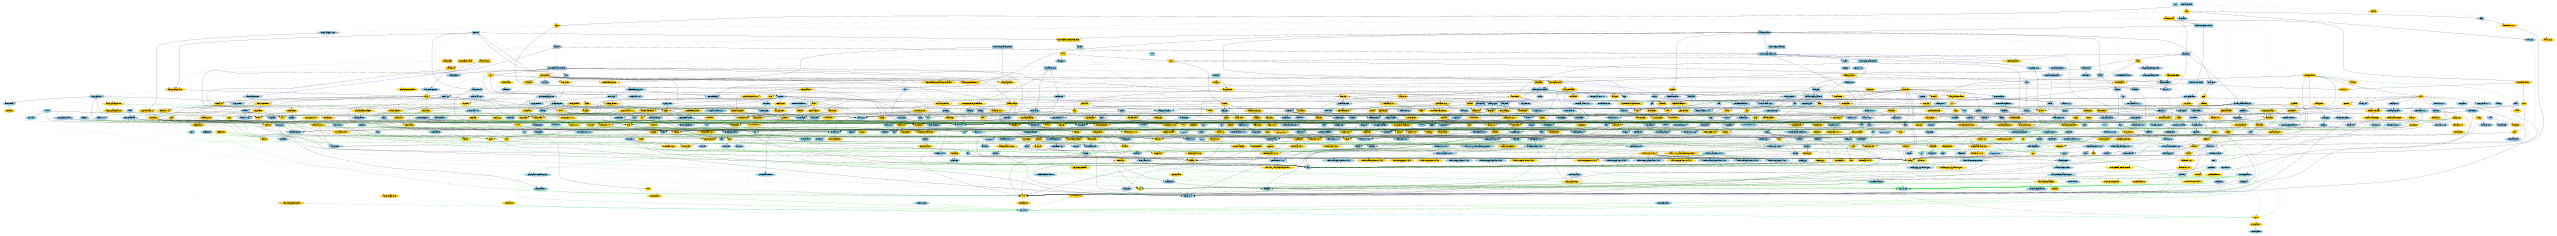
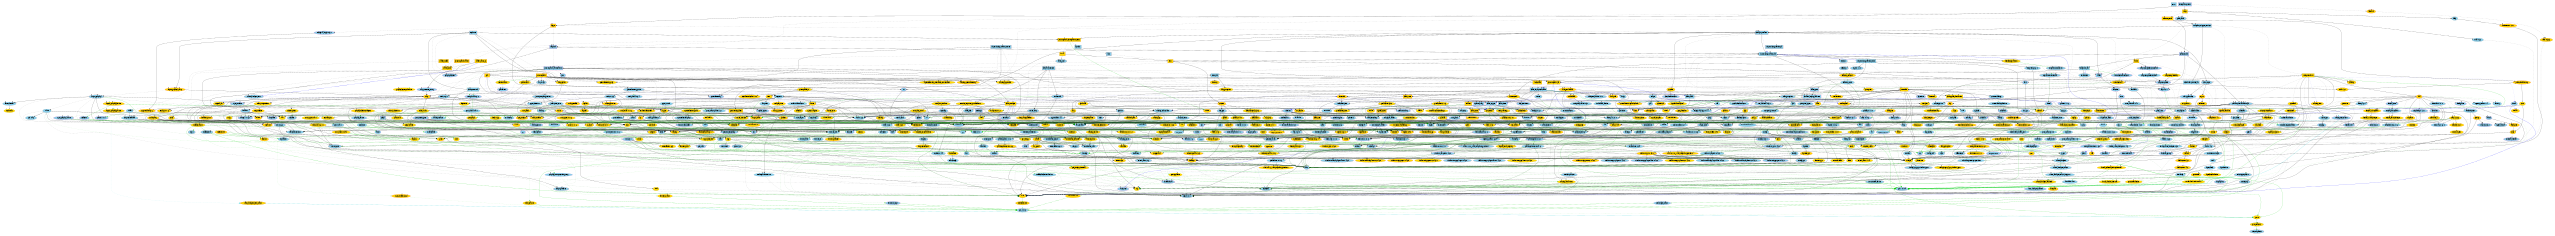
node "gtmpl": shape ellipse -> box
node "subtle-ng": label "subtle-ng" -> "versionisator-ng"
